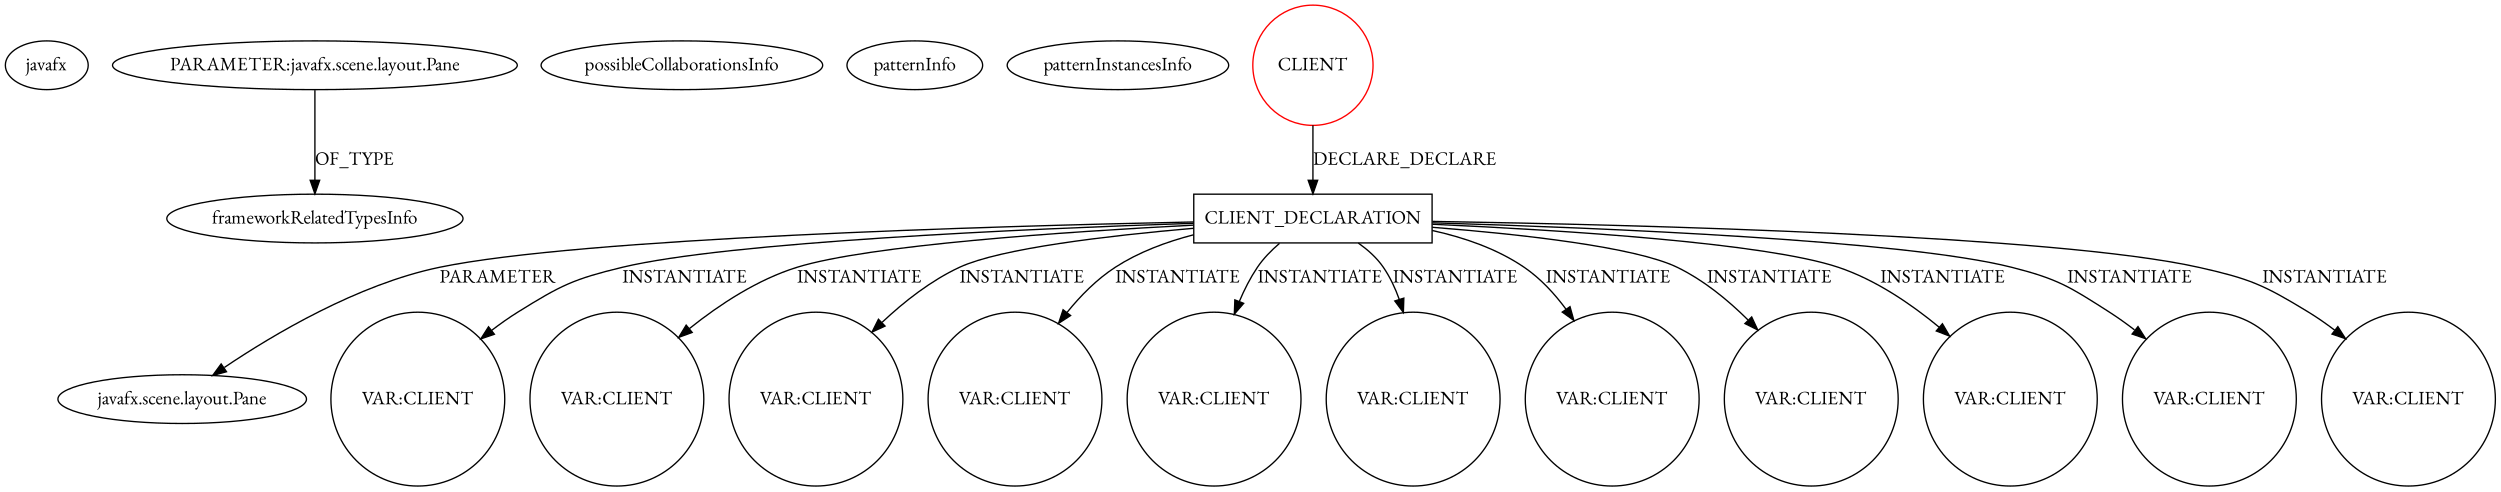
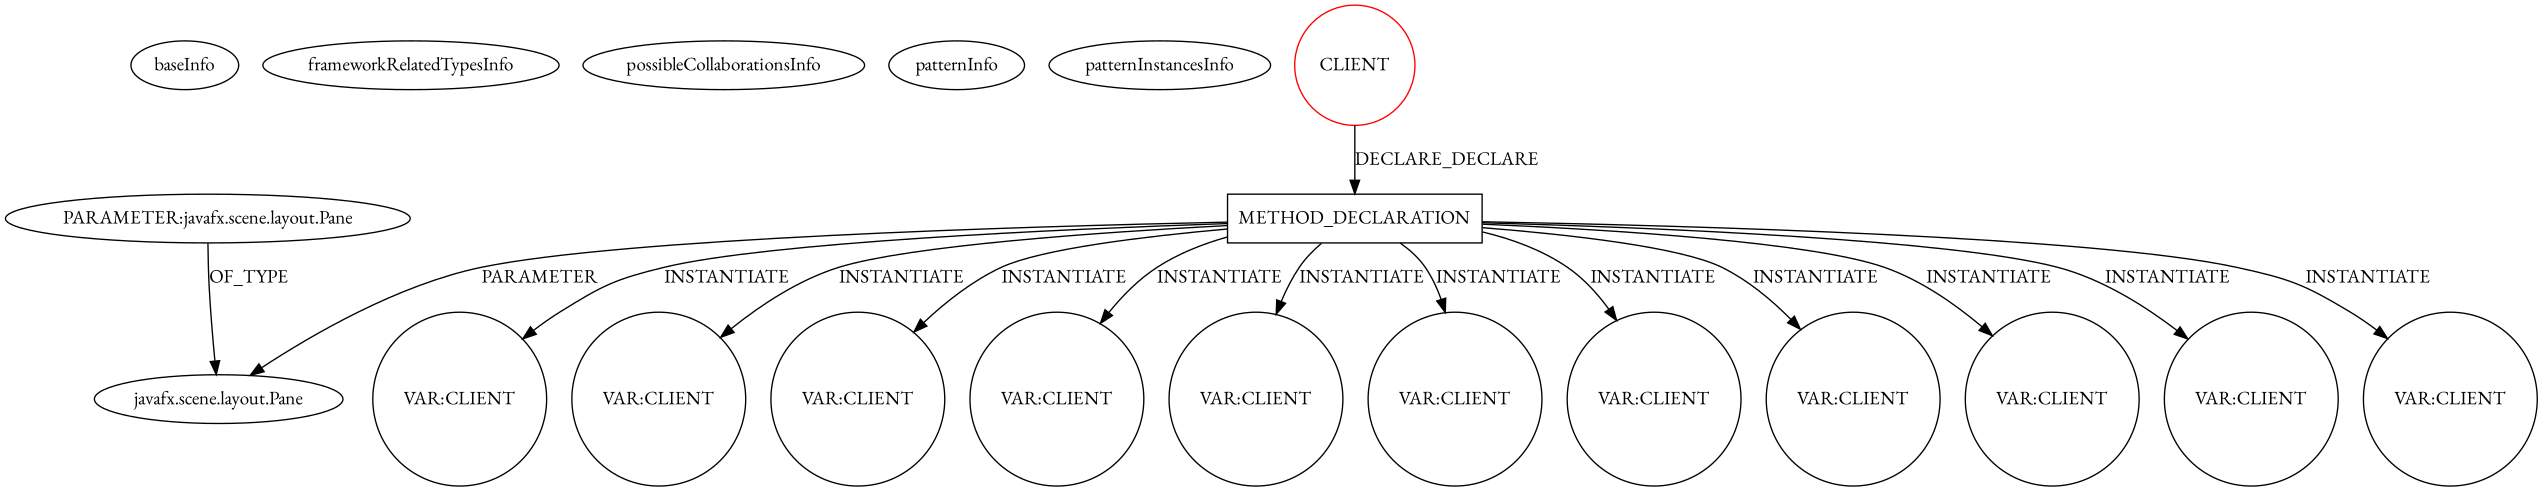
node "javafx": label "javafx" -> "baseInfo"
edge "PARAMETER:javafx.scene.layout.Pane" -> "frameworkRelatedTypesInfo": now "PARAMETER:javafx.scene.layout.Pane" -> "javafx.scene.layout.Pane"
node "CLIENT_DECLARATION": label "CLIENT_DECLARATION" -> "METHOD_DECLARATION"
